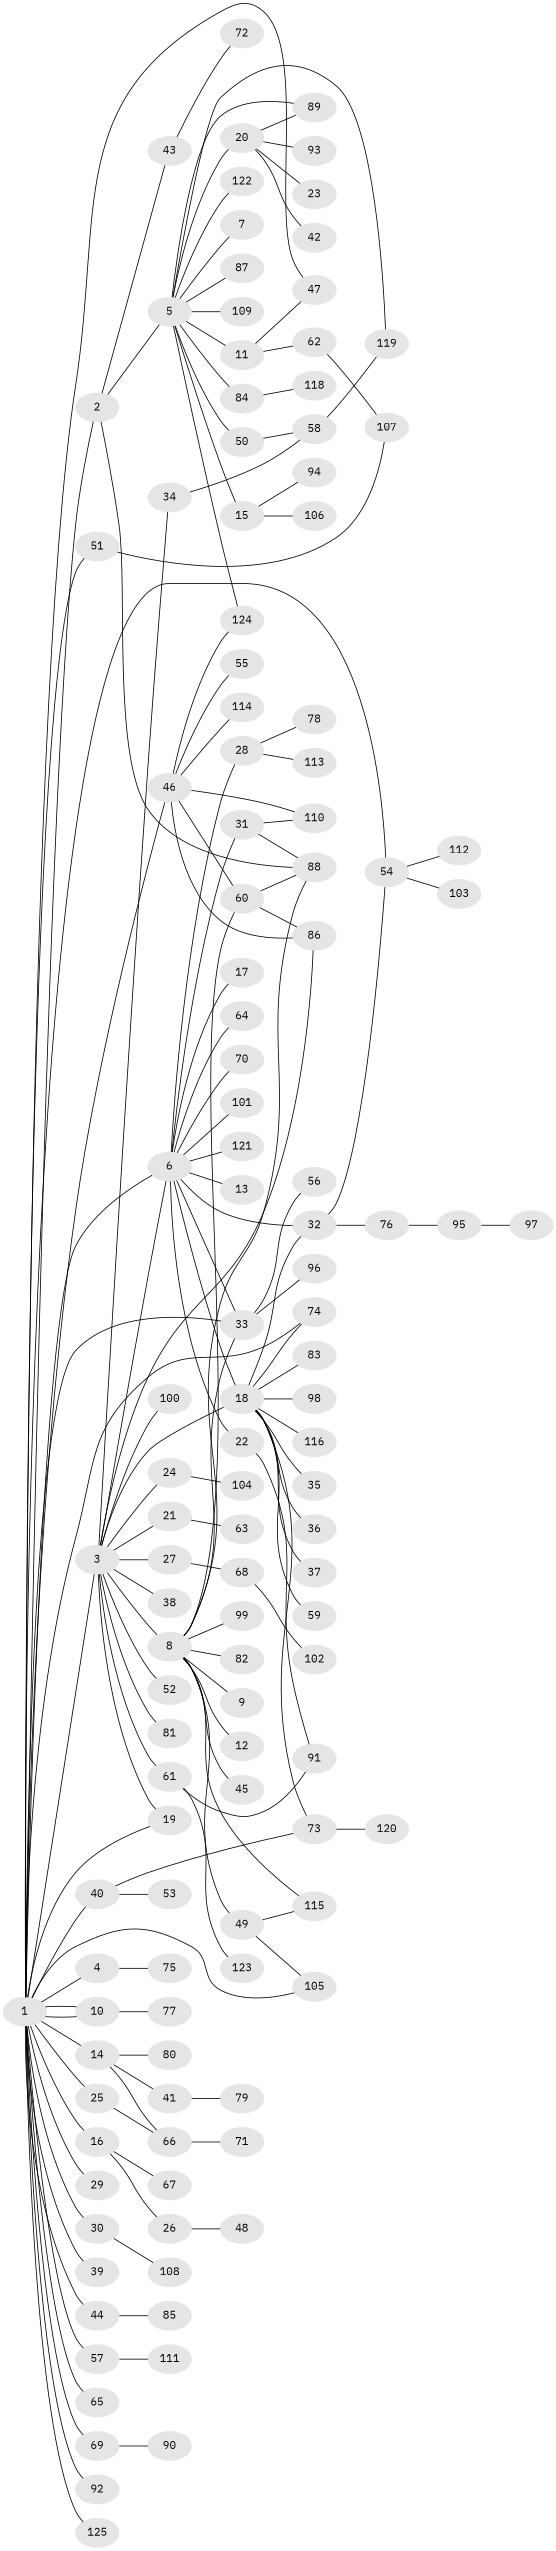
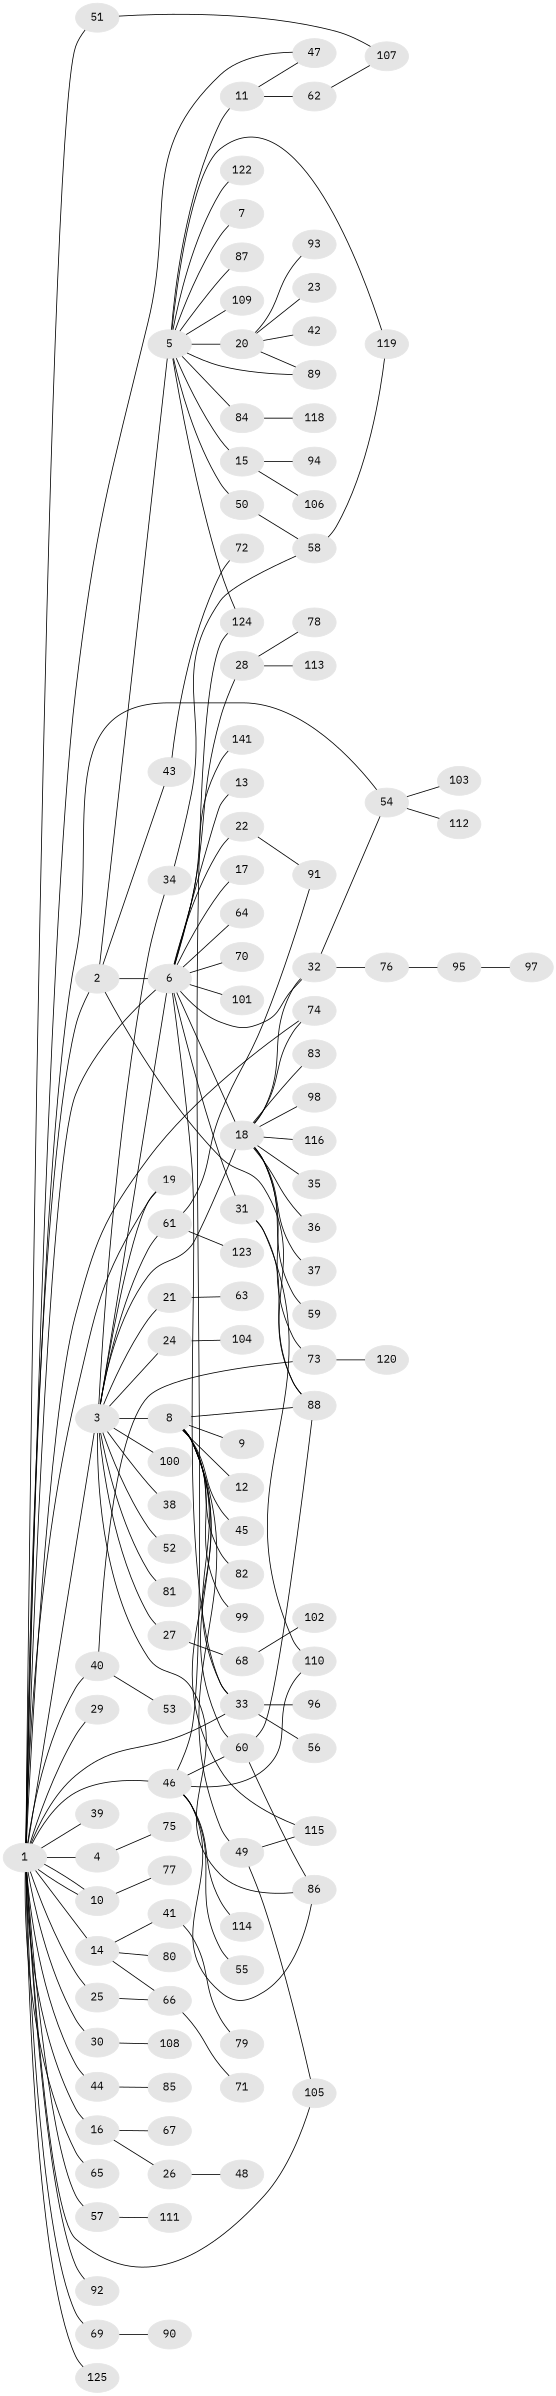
edge "2" -- "6": added
node "121": label "121" -> "141"
